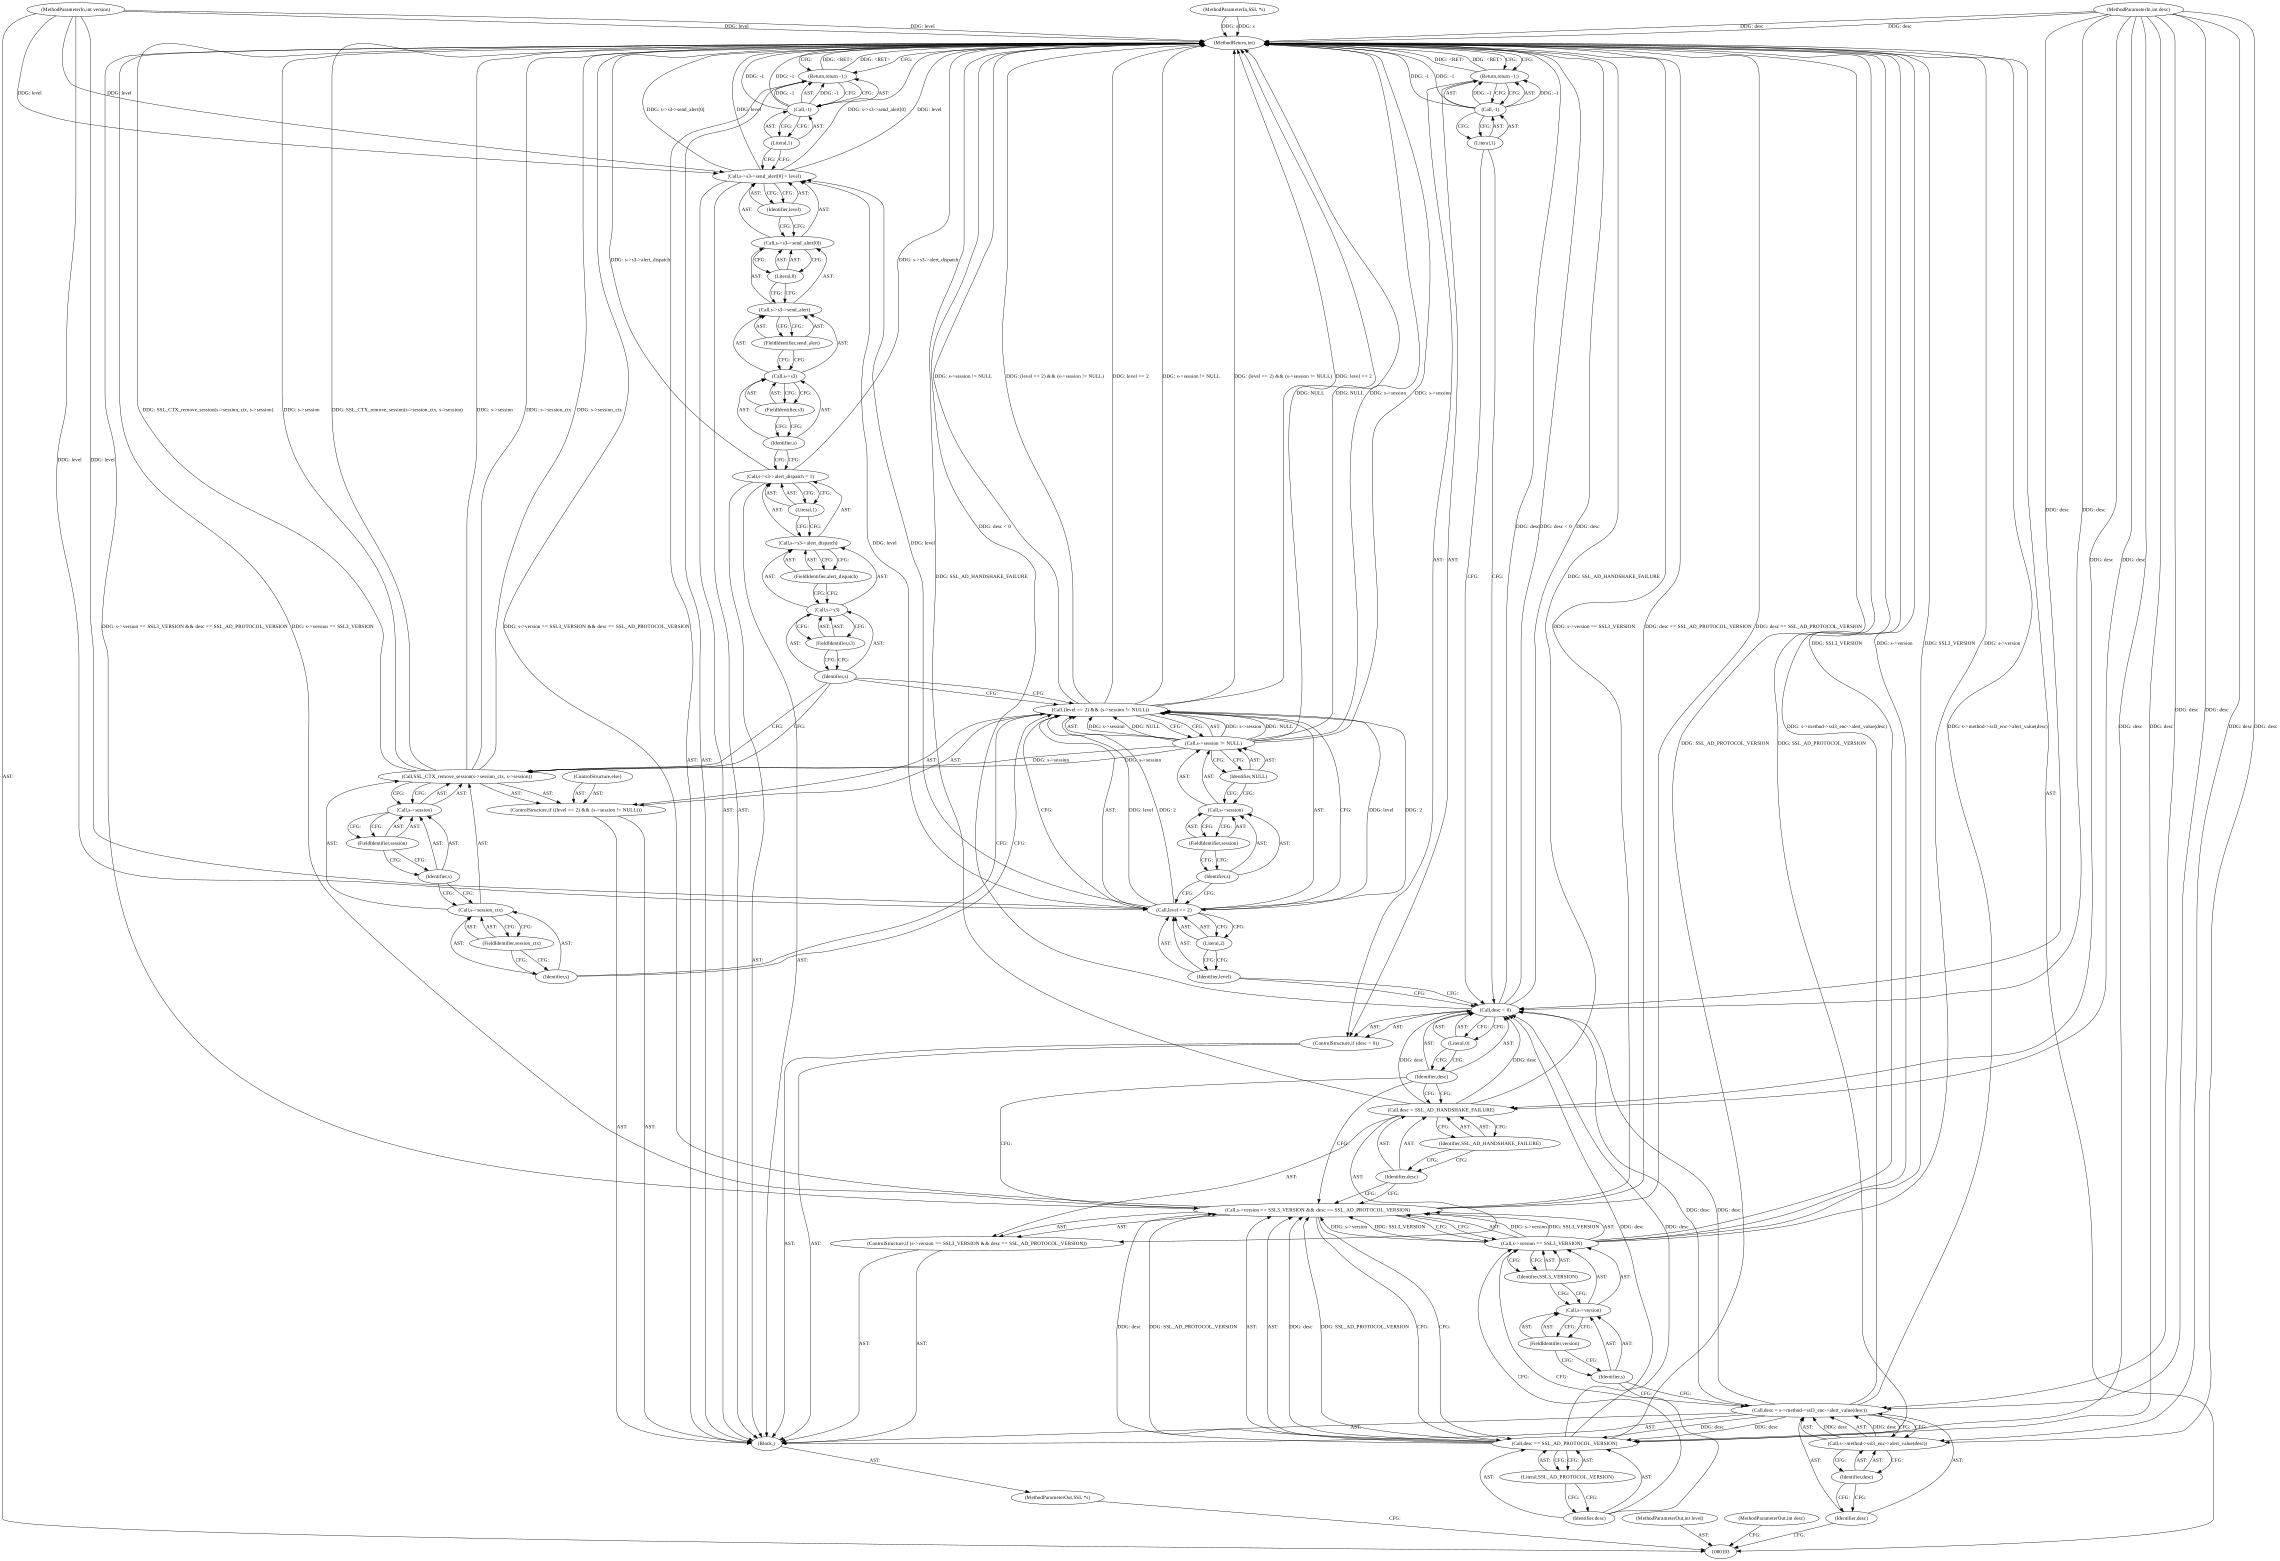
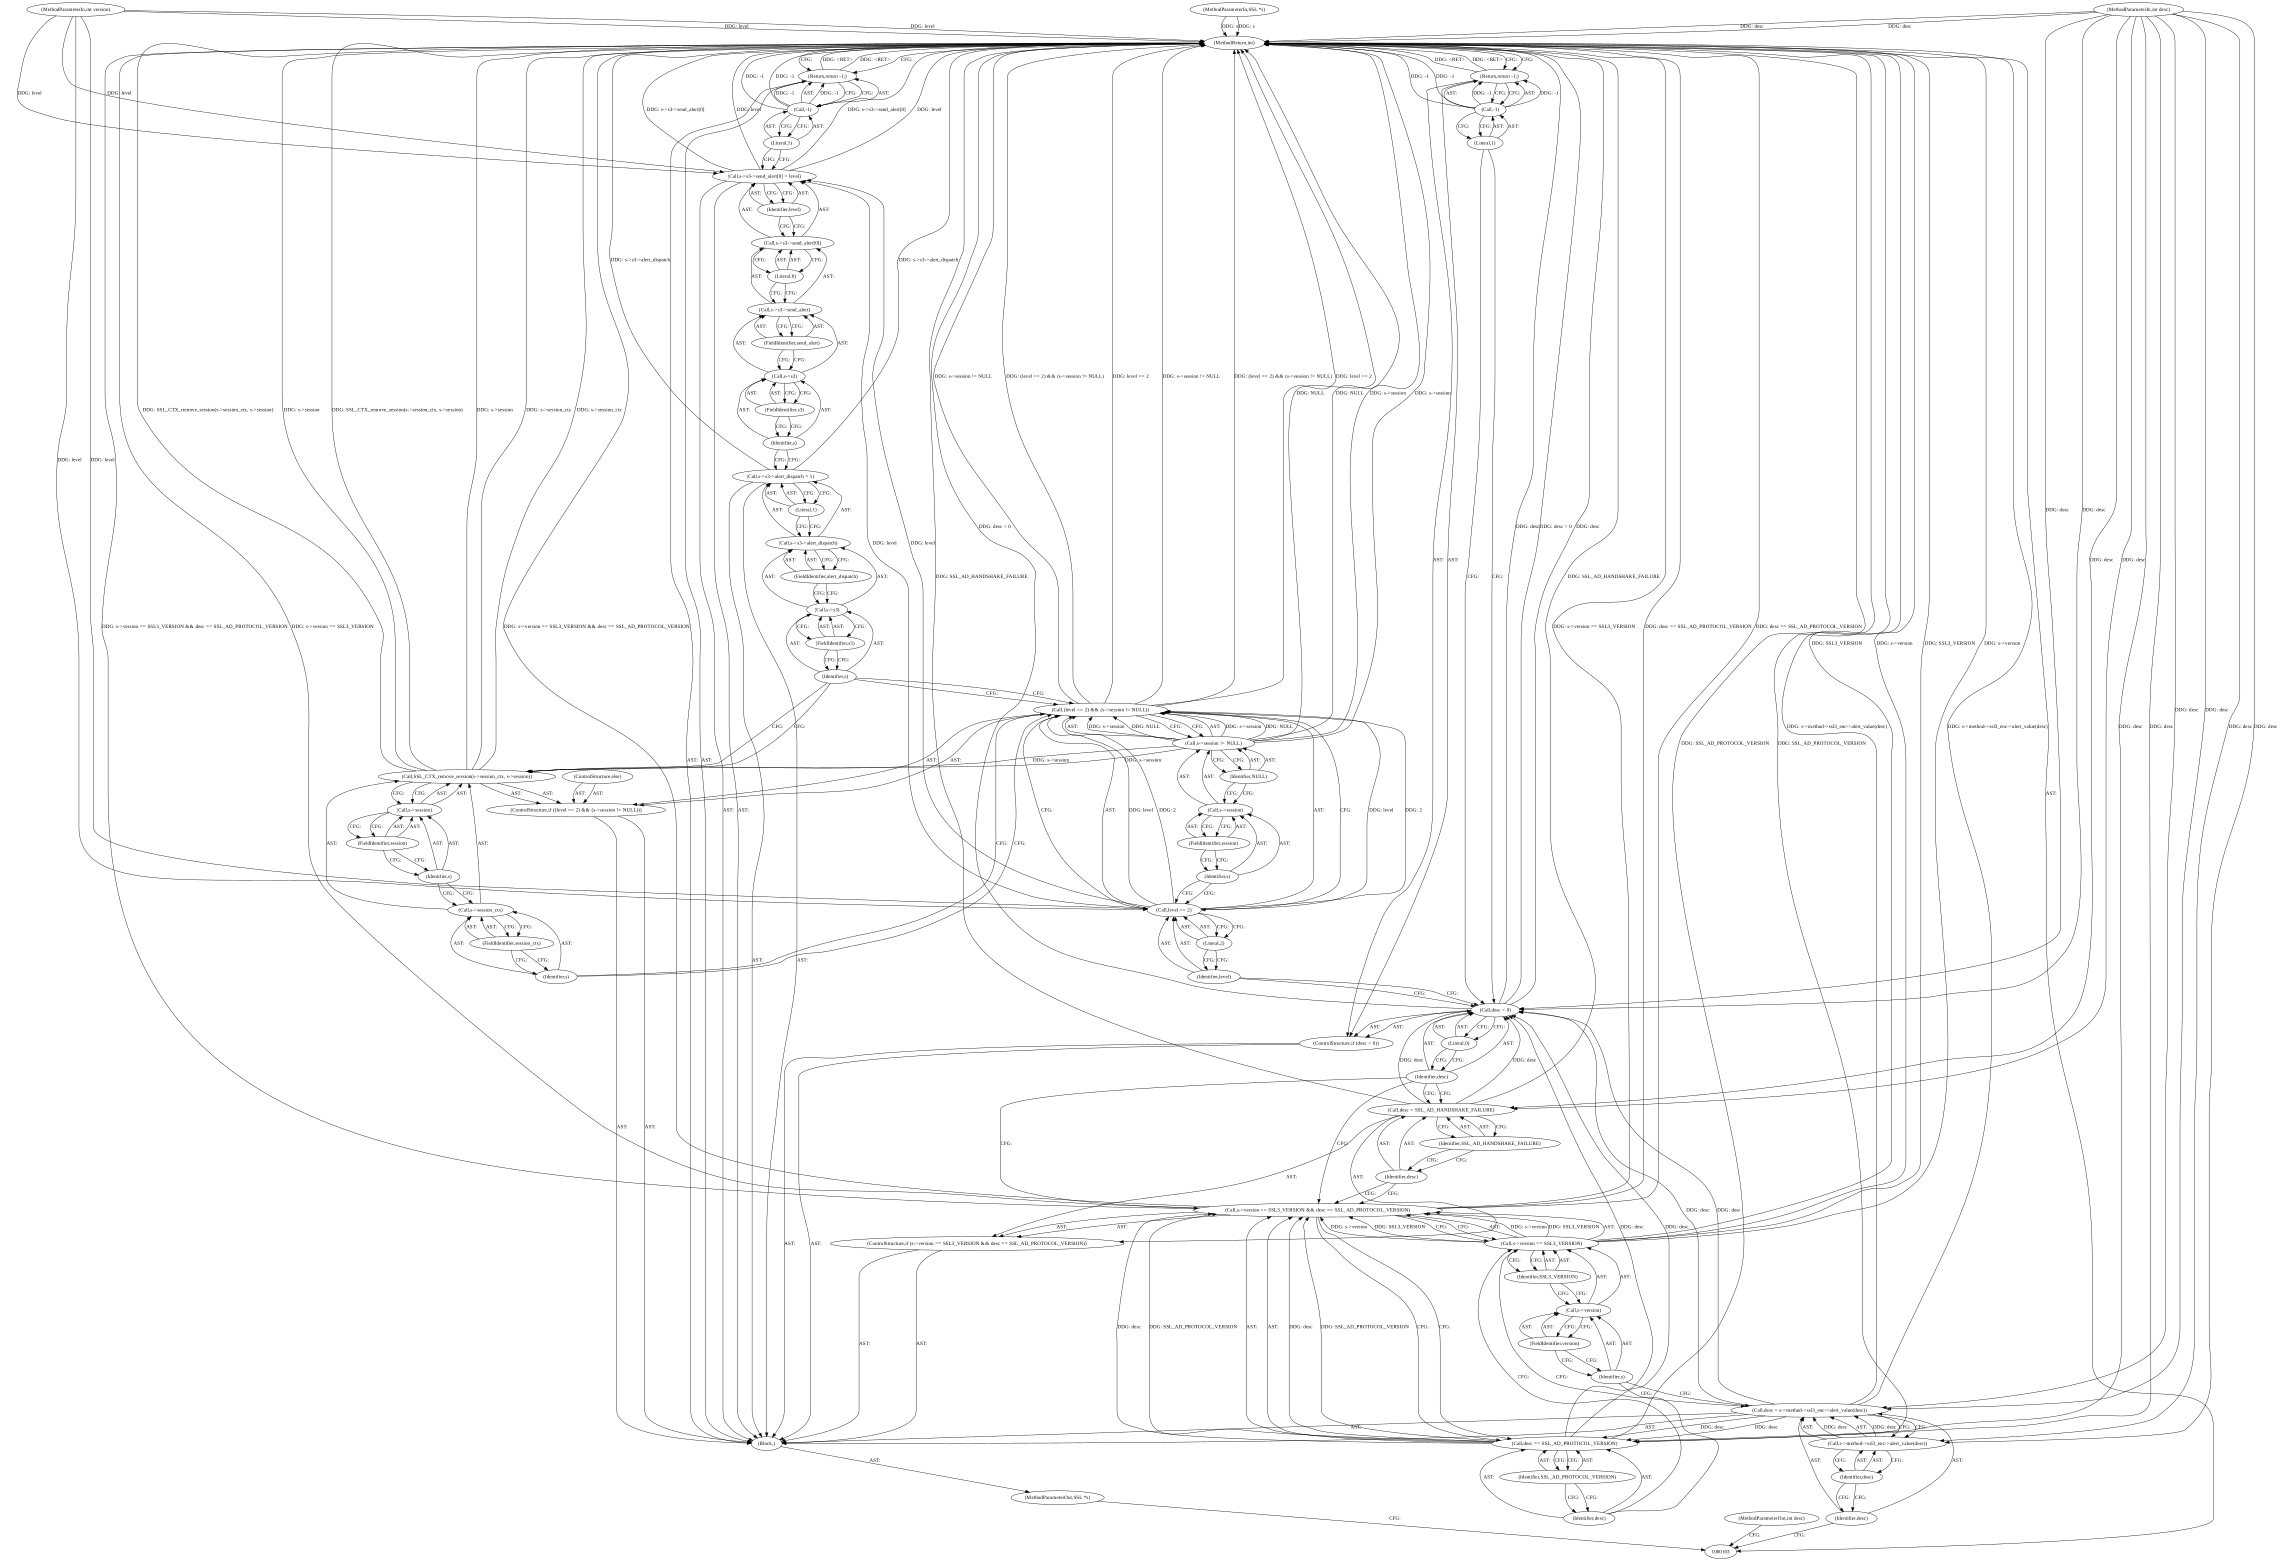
node "(Literal,SSL_AD_PROTOCOL_VERSION)": label "(Literal,SSL_AD_PROTOCOL_VERSION)" -> "(Identifier,SSL_AD_PROTOCOL_VERSION)"
node "(MethodParameterOut,int level)": removed
edge "(MethodParameterIn,int version)" -> "1000103": removed, label "AST:"
